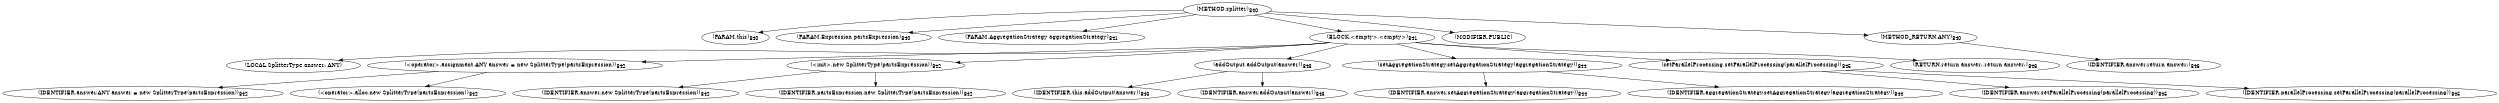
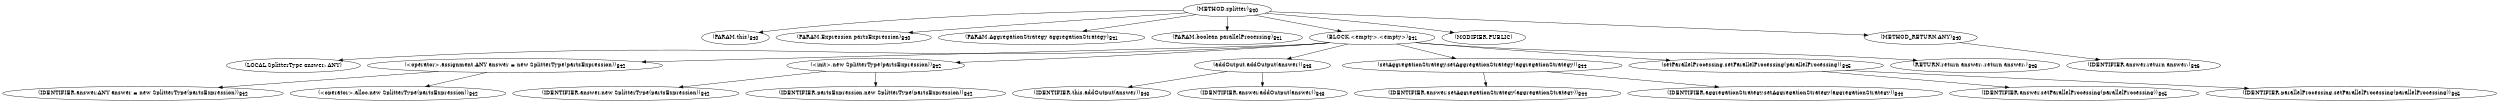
node "(PARAM,boolean parallelProcessing)": added
